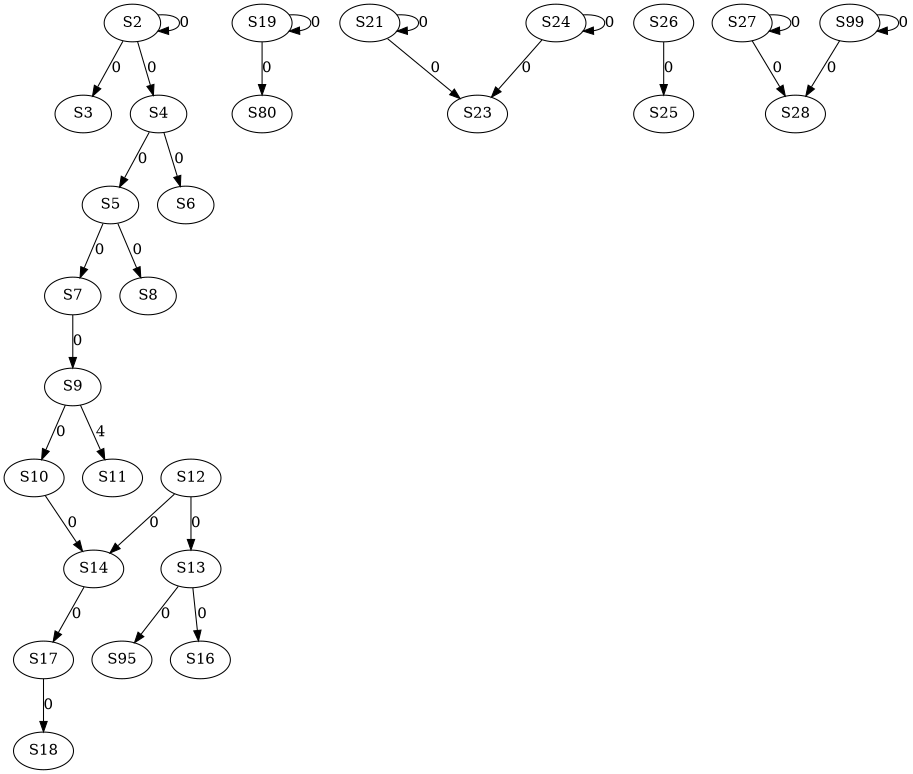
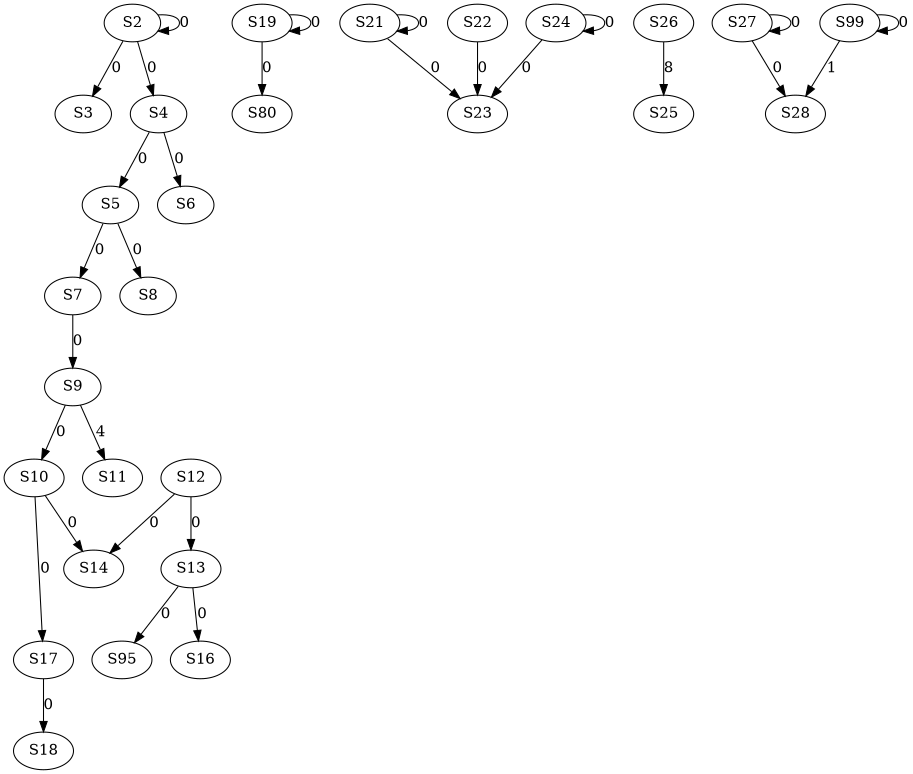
node "S22": added
edge "S26" -> "S25": label "0" -> "8"
edge "S99" -> "S28": label "0" -> "1"
edge "S14" -> "S17": now "S10" -> "S17"
